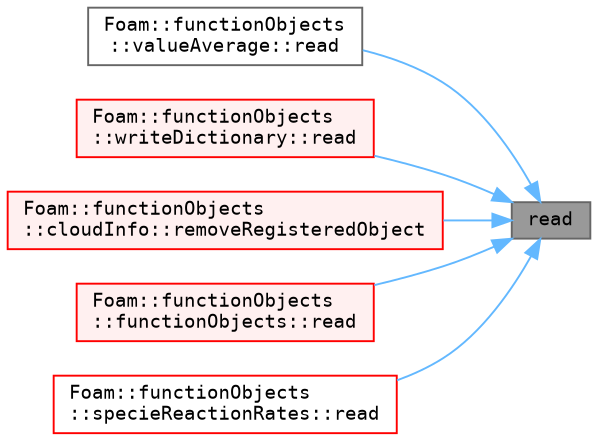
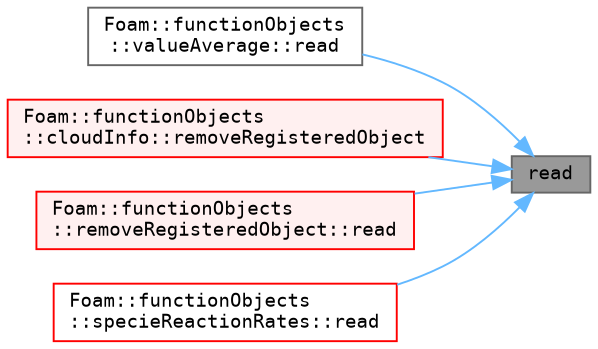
node "Foam::functionObjects ::writeDictionary::read": removed
node "Foam::functionObjects ::functionObjects::read": label "Foam::functionObjects ::functionObjects::read" -> "Foam::functionObjects ::removeRegisteredObject::read"
